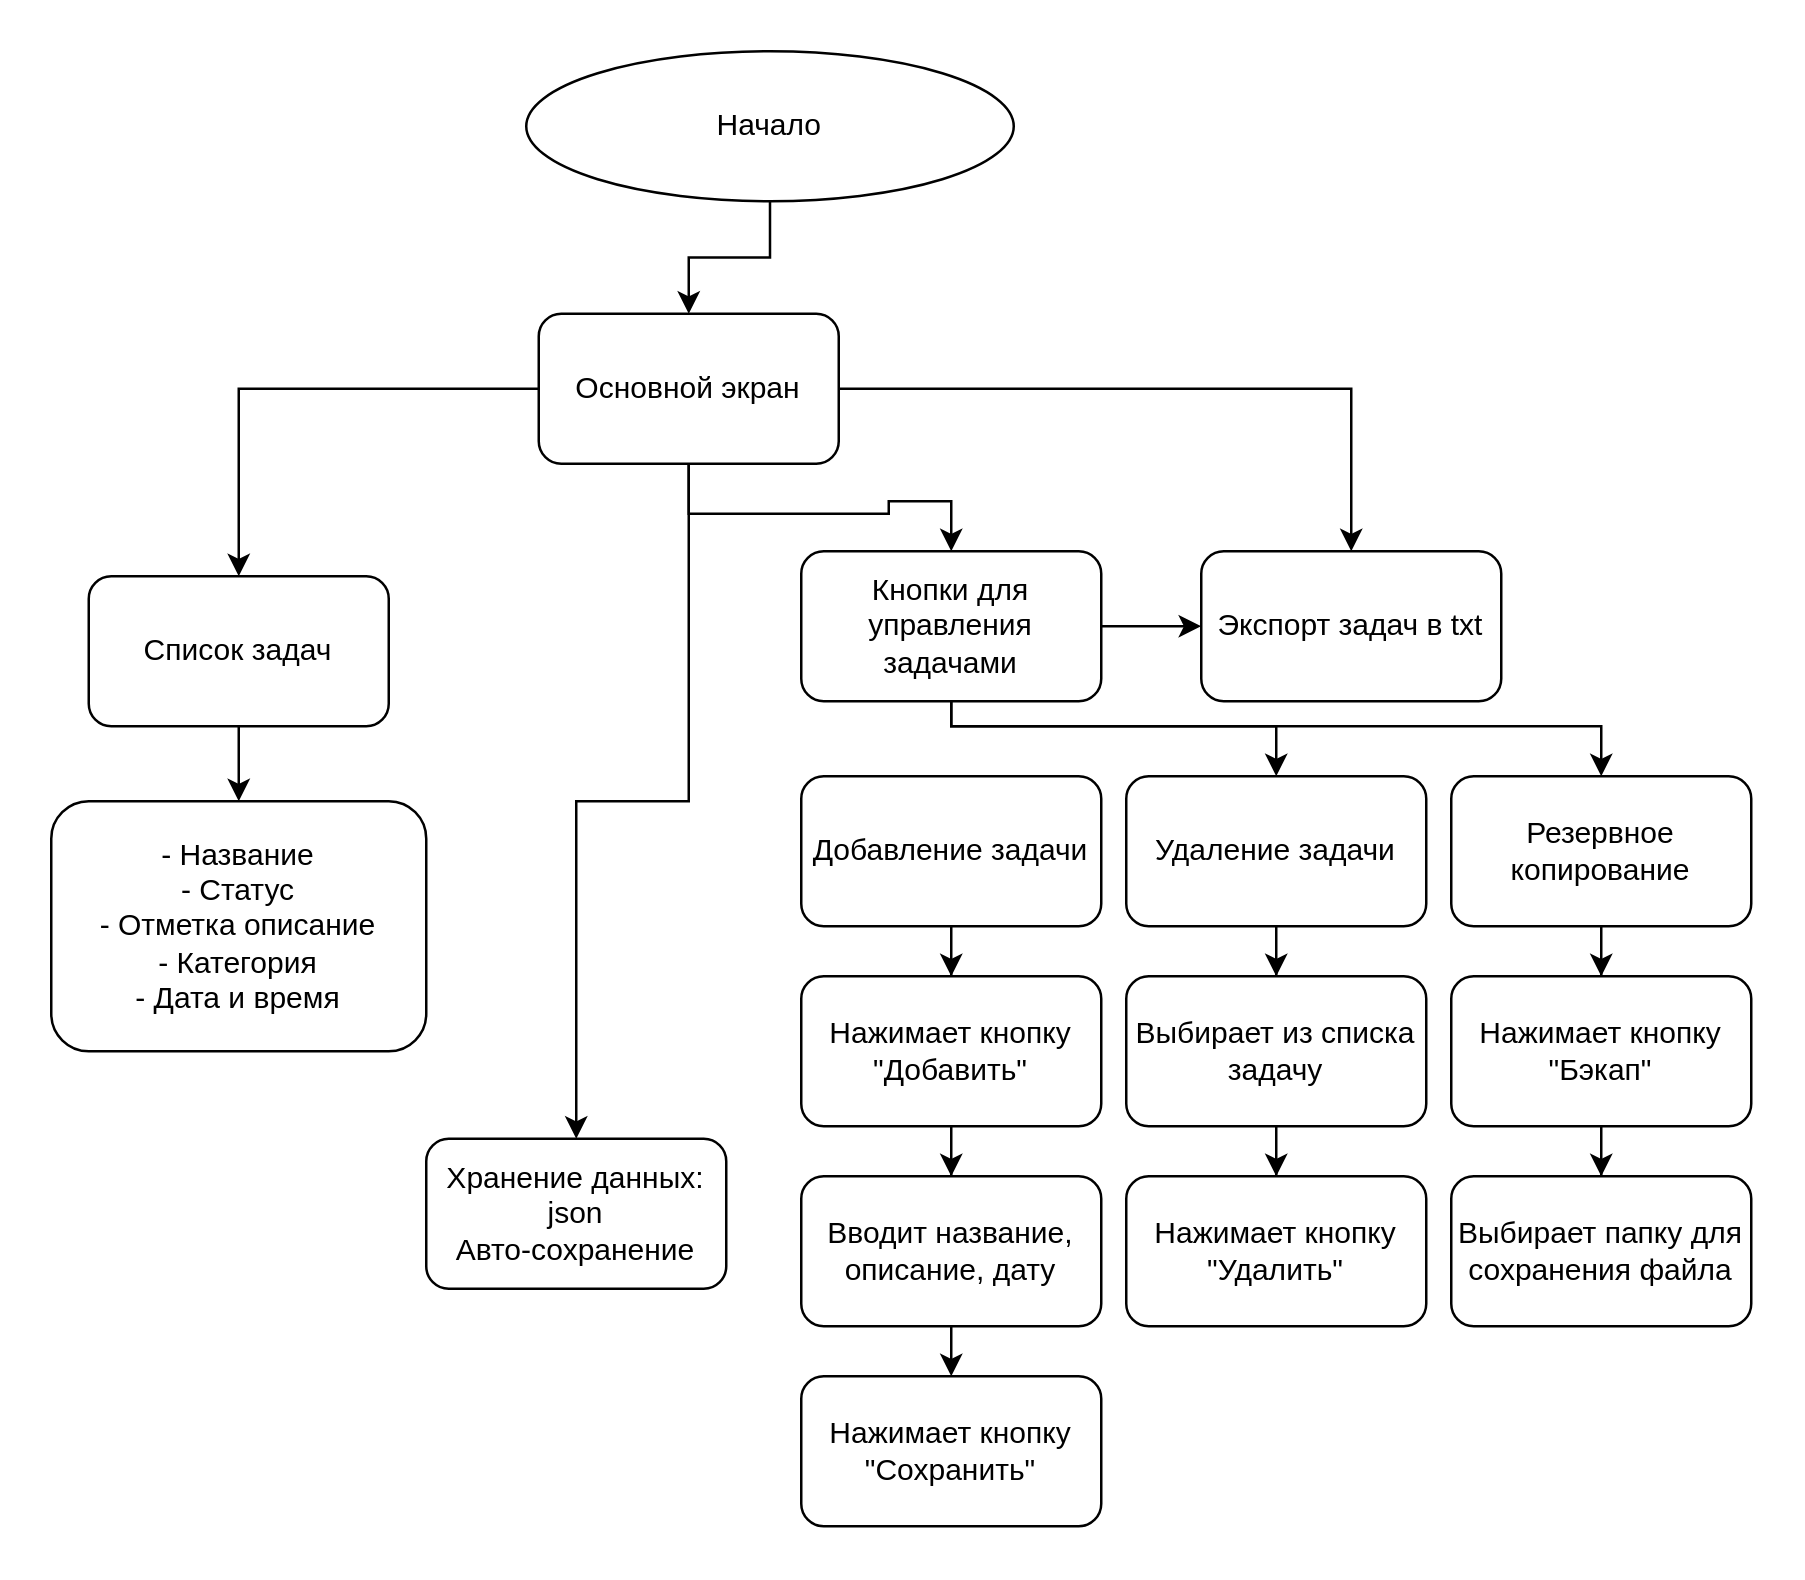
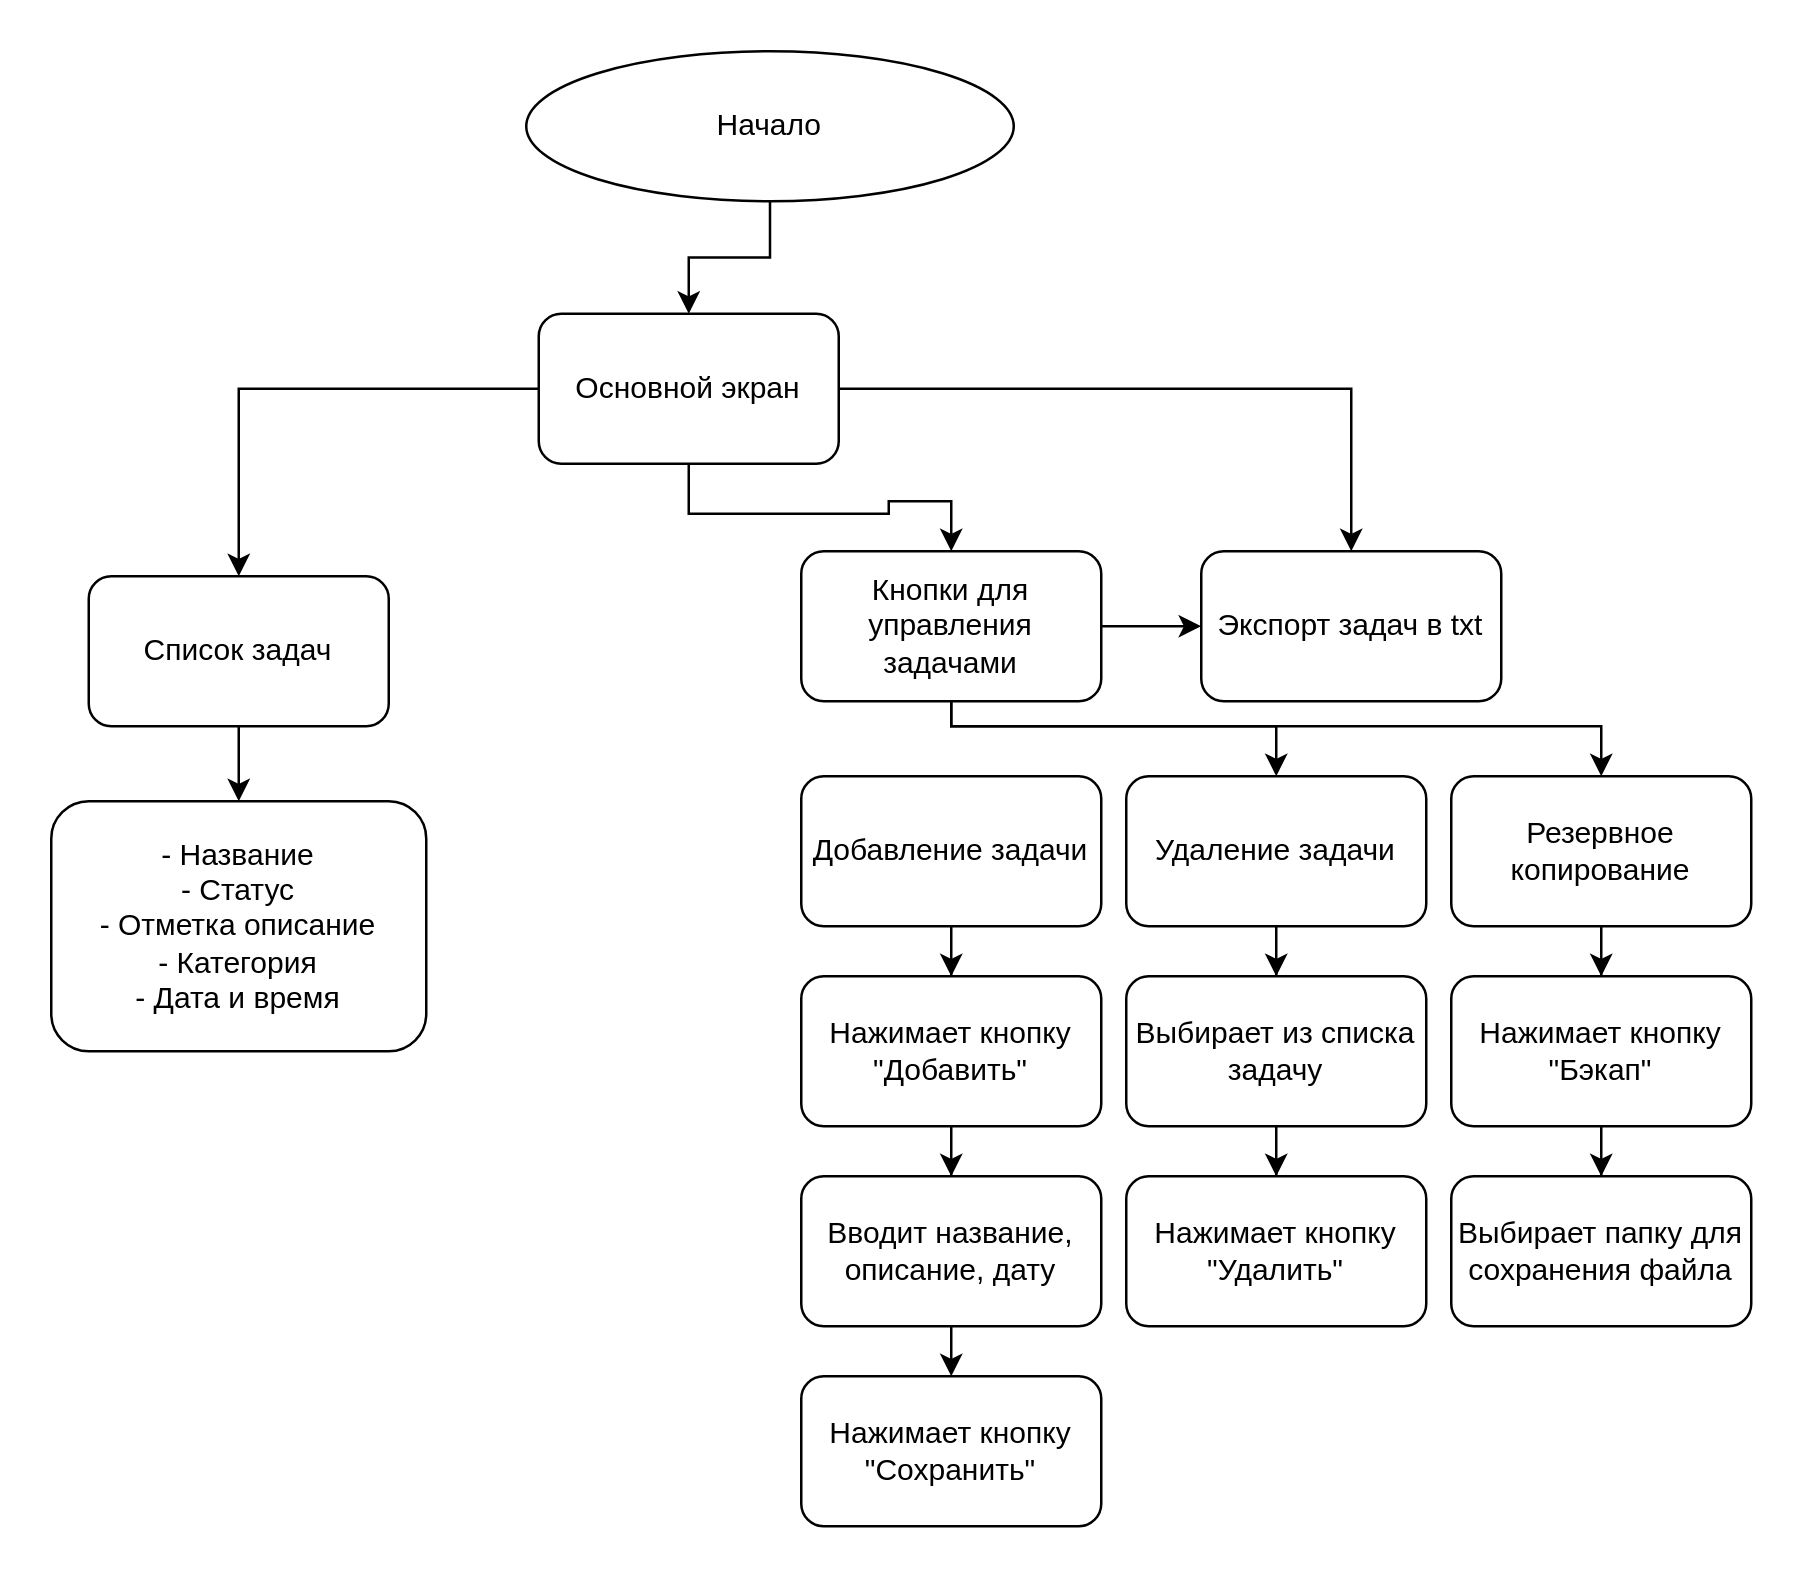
edge "Основной экран" -> "Хранение данных: json Авто-сохранение": removed
node "Хранение данных: json Авто-сохранение": removed
